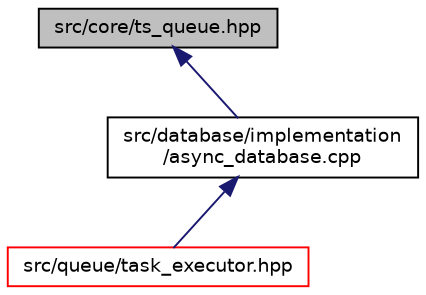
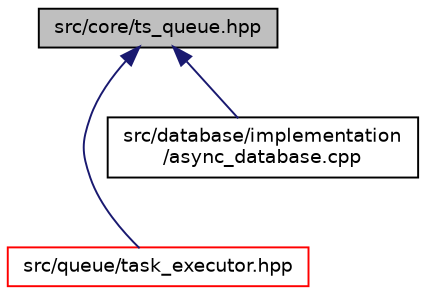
edge "src/queue/task_executor.hpp" -> "src/database/implementation /async_database.cpp": now "src/queue/task_executor.hpp" -> "src/core/ts_queue.hpp"
